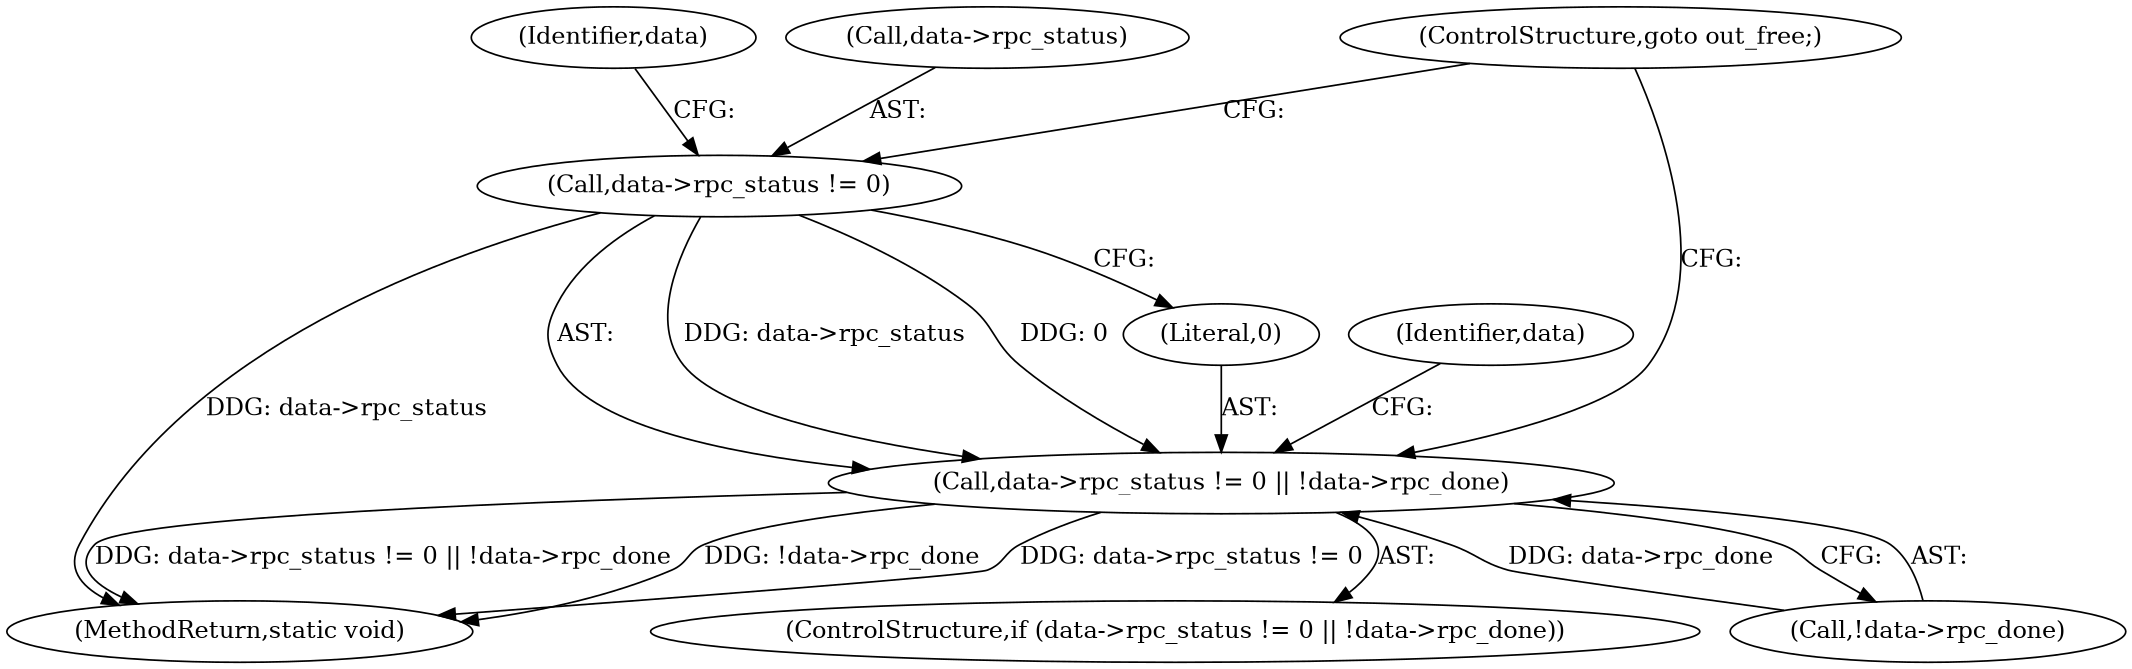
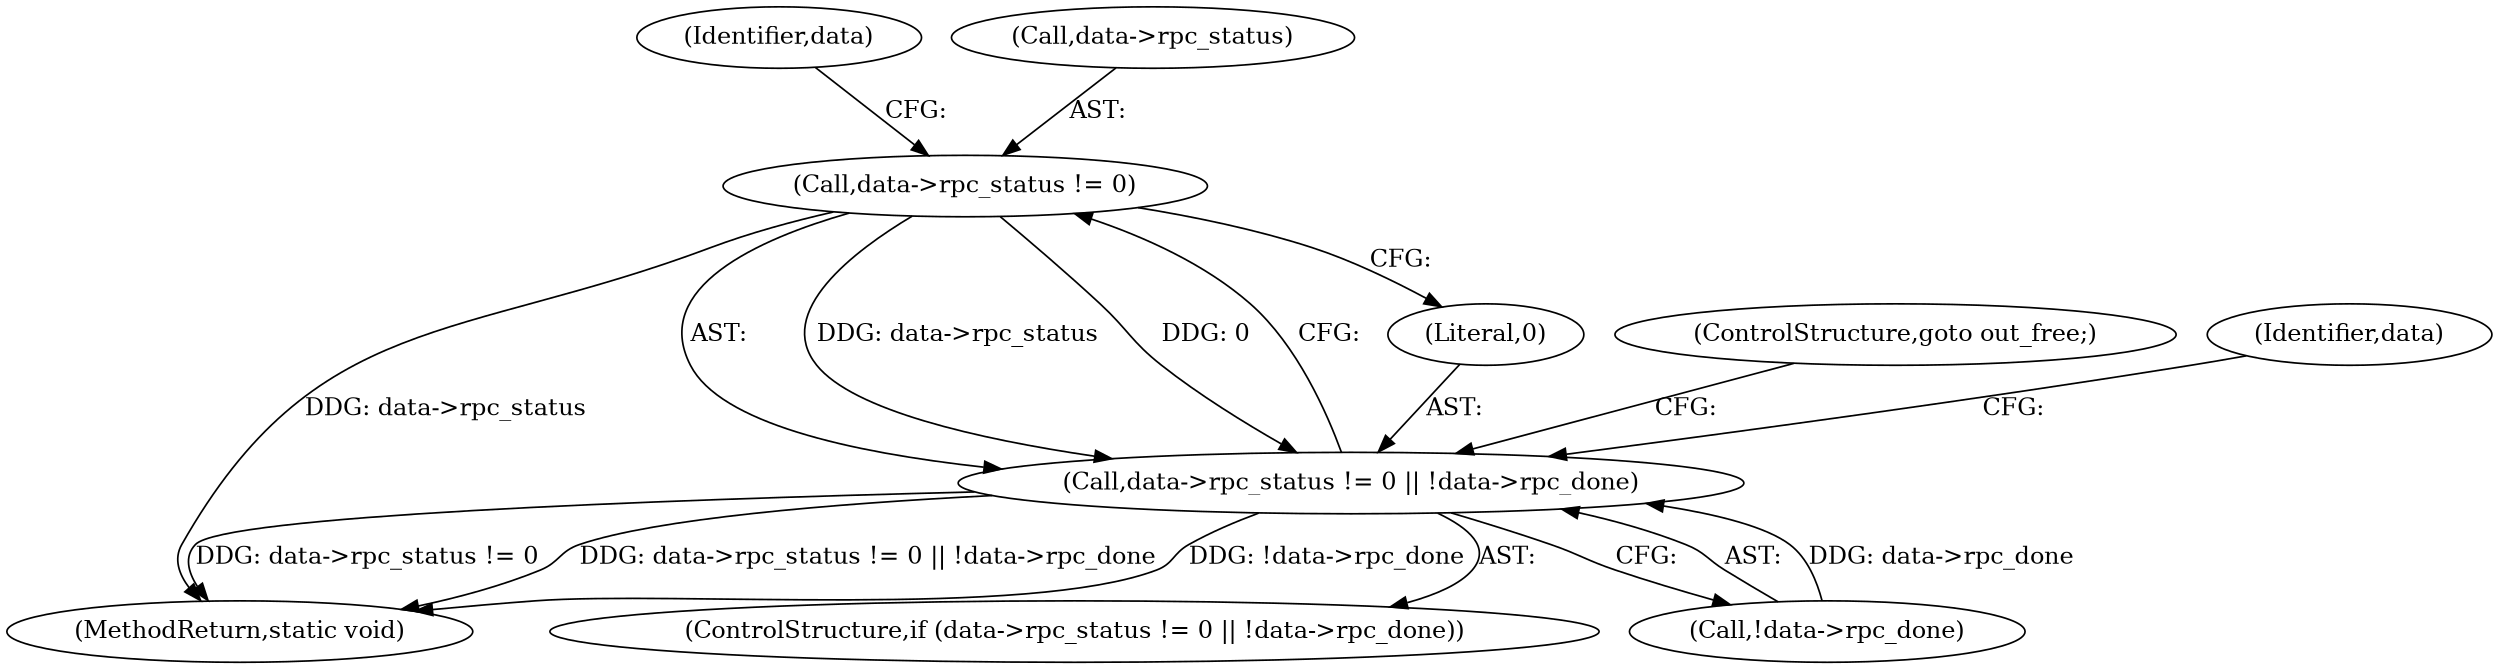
edge "(ControlStructure,goto out_free;)" -> "(Call,data->rpc_status != 0)": now "(Call,data->rpc_status != 0 || !data->rpc_done)" -> "(Call,data->rpc_status != 0)"
